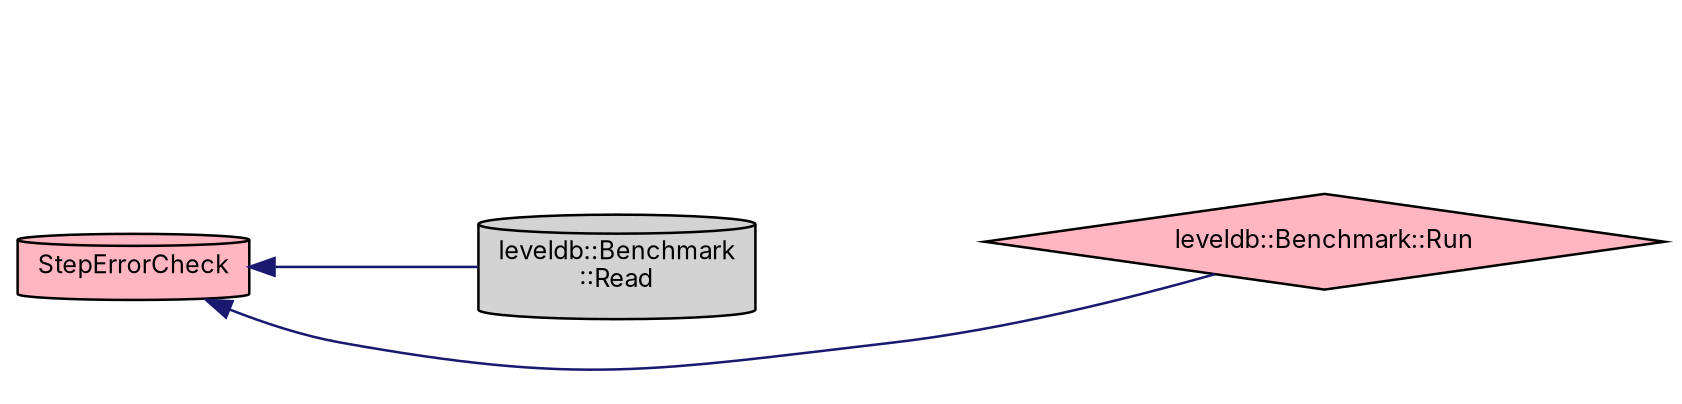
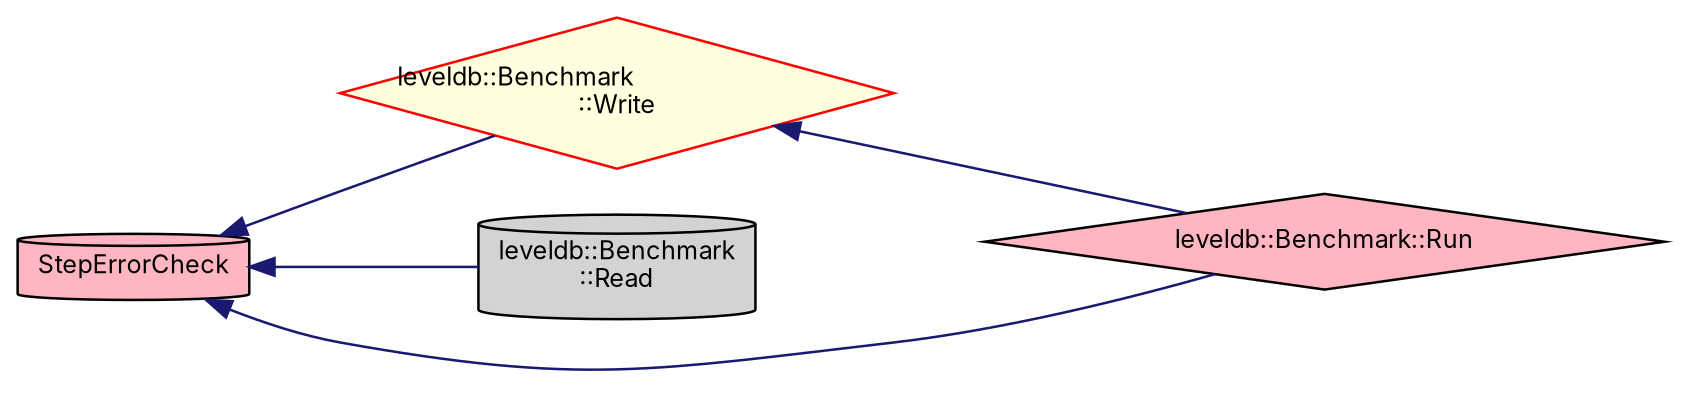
node "leveldb::Benchmark ::Write": added
